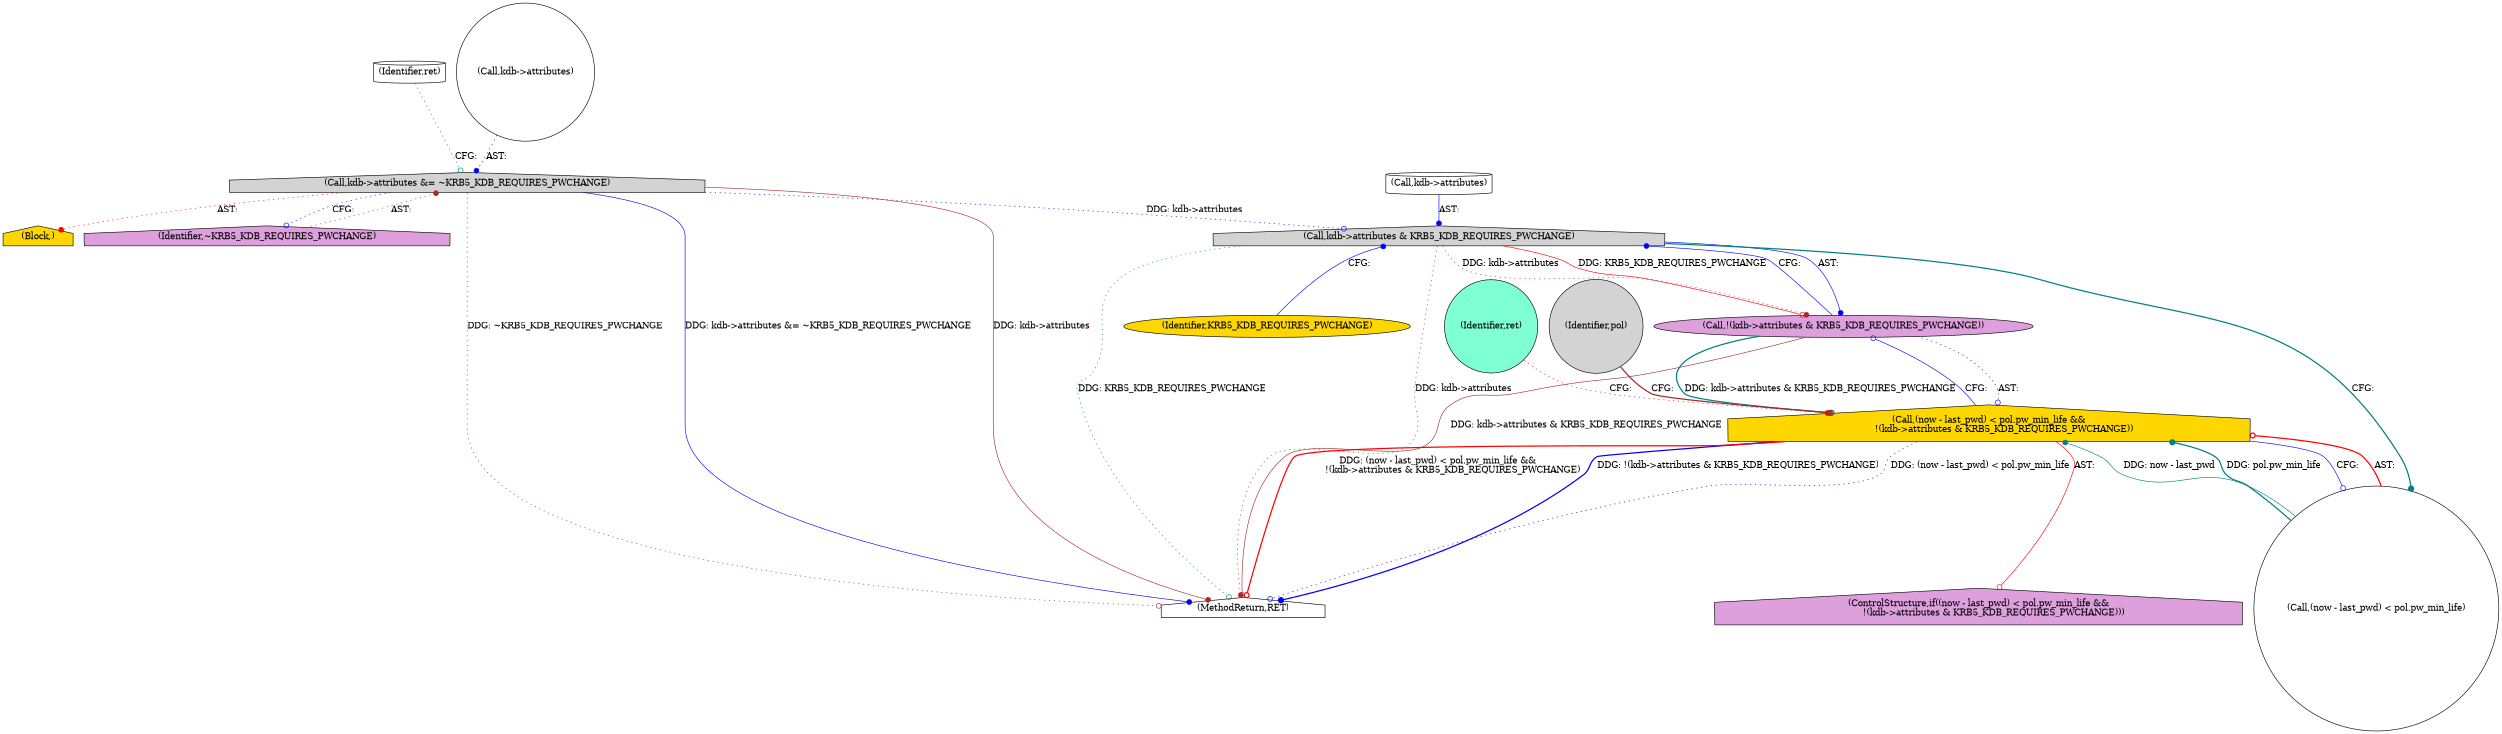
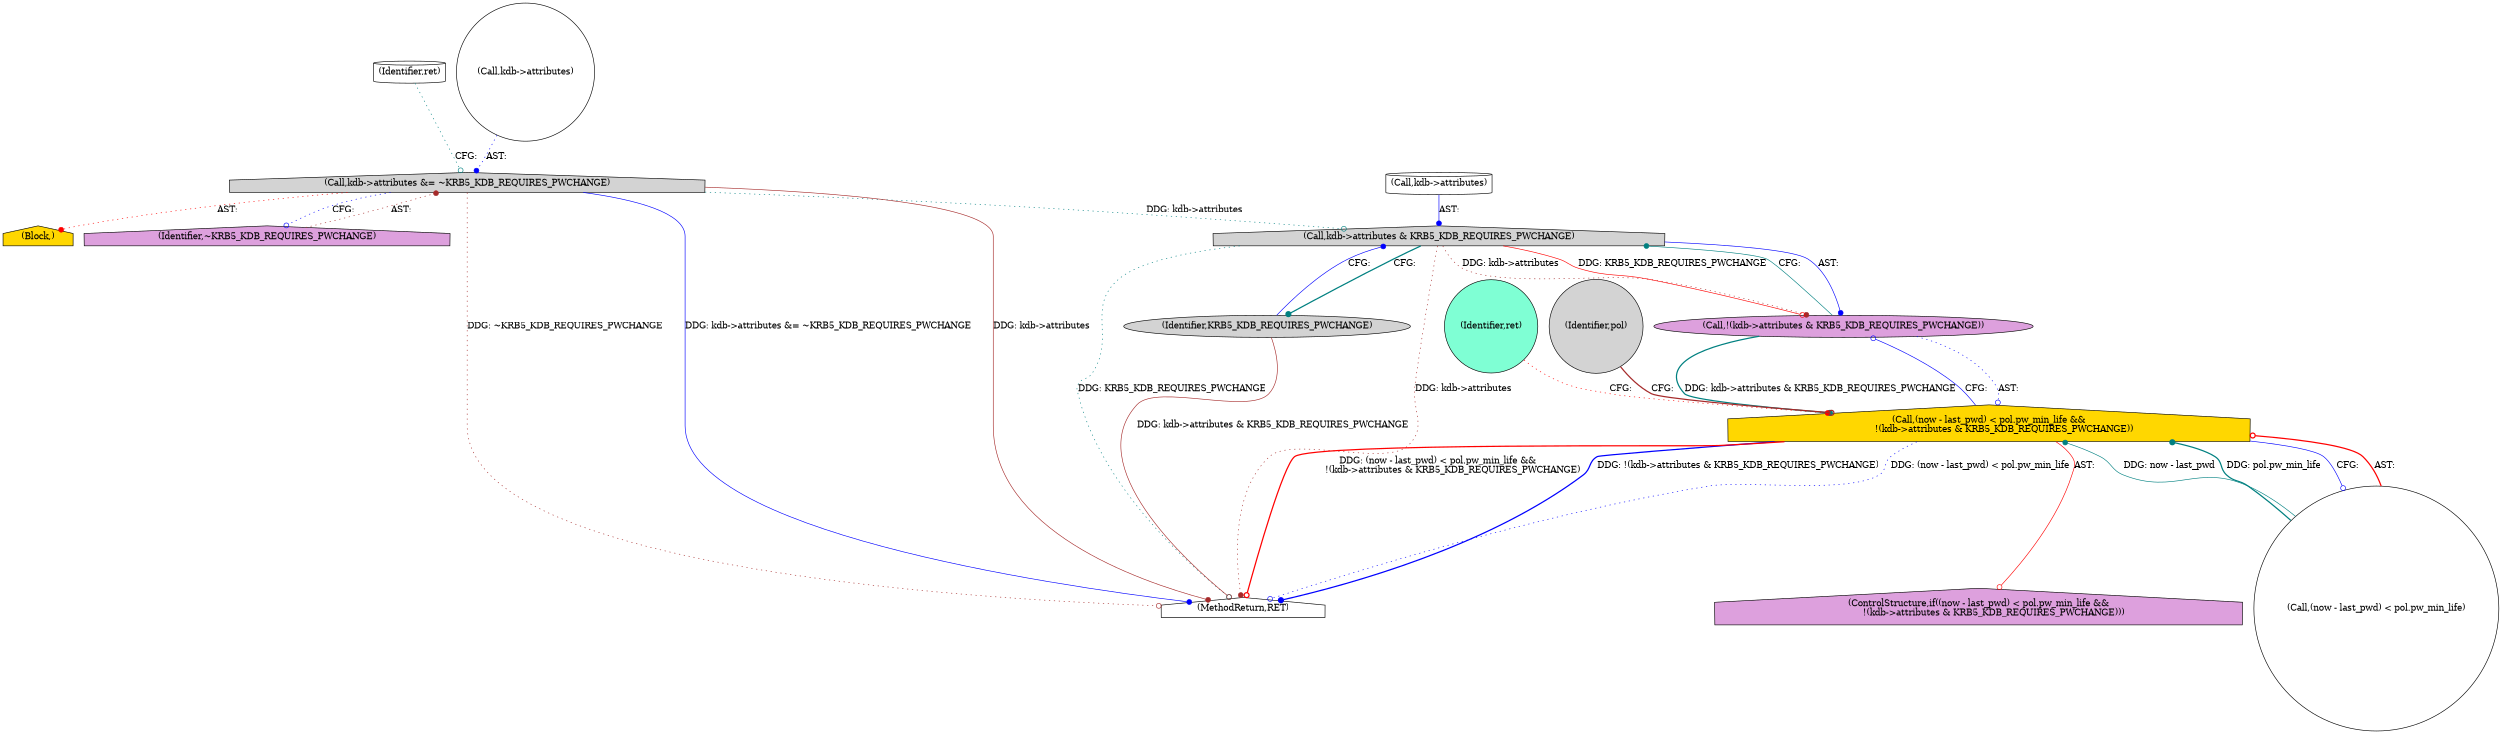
edge "(Call,kdb->attributes &= ~KRB5_KDB_REQUIRES_PWCHANGE)" -> "(Call,kdb->attributes & KRB5_KDB_REQUIRES_PWCHANGE)": color blue -> teal
edge "(Call,!(kdb->attributes & KRB5_KDB_REQUIRES_PWCHANGE))" -> "(Call,kdb->attributes & KRB5_KDB_REQUIRES_PWCHANGE)": color blue -> teal
edge "(Call,kdb->attributes & KRB5_KDB_REQUIRES_PWCHANGE)" -> "(Call,(now - last_pwd) < pol.pw_min_life)": now "(Call,kdb->attributes & KRB5_KDB_REQUIRES_PWCHANGE)" -> "(Identifier,KRB5_KDB_REQUIRES_PWCHANGE)"
node "(Identifier,KRB5_KDB_REQUIRES_PWCHANGE)": fillcolor gold -> lightgrey
edge "(Call,!(kdb->attributes & KRB5_KDB_REQUIRES_PWCHANGE))" -> "(MethodReturn,RET)": now "(Identifier,KRB5_KDB_REQUIRES_PWCHANGE)" -> "(MethodReturn,RET)"
